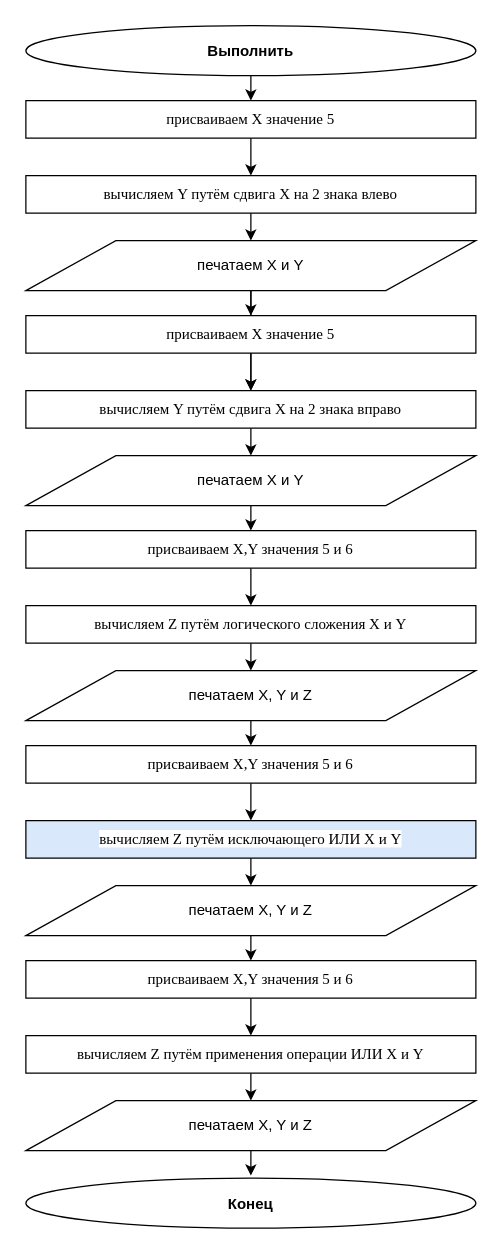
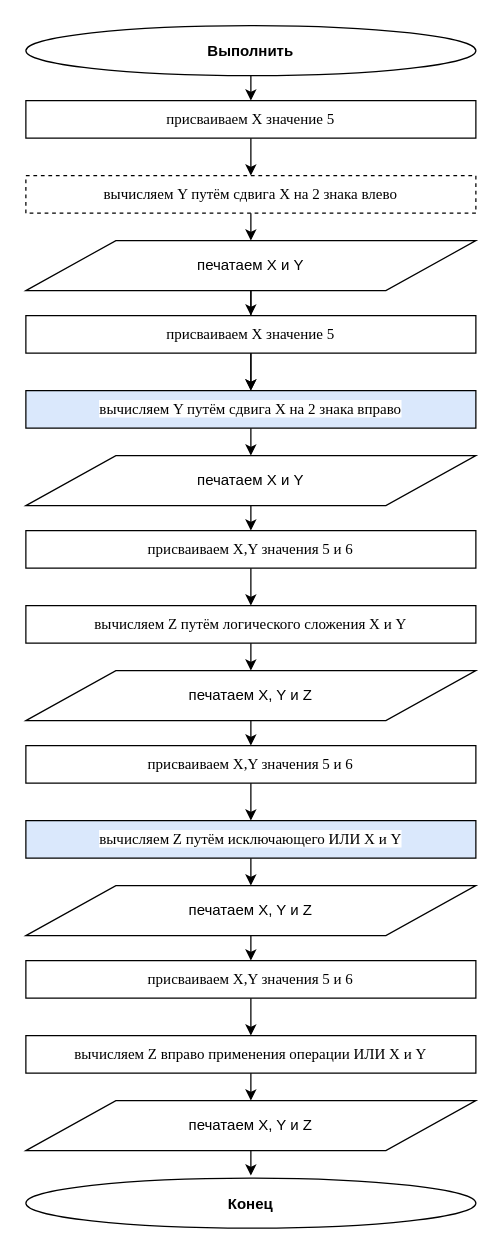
node "вычисляем Y путём сдвига Х на 2 знака влево": style solid -> dashed
node "вычисляем Y путём сдвига Х на 2 знака вправо": fillcolor #ffffff -> #dae8fc
node "вычисляем Z путём применения операции ИЛИ Х и Y": label "вычисляем Z путём применения операции ИЛИ Х и Y" -> "вычисляем Z вправо применения операции ИЛИ Х и Y"
